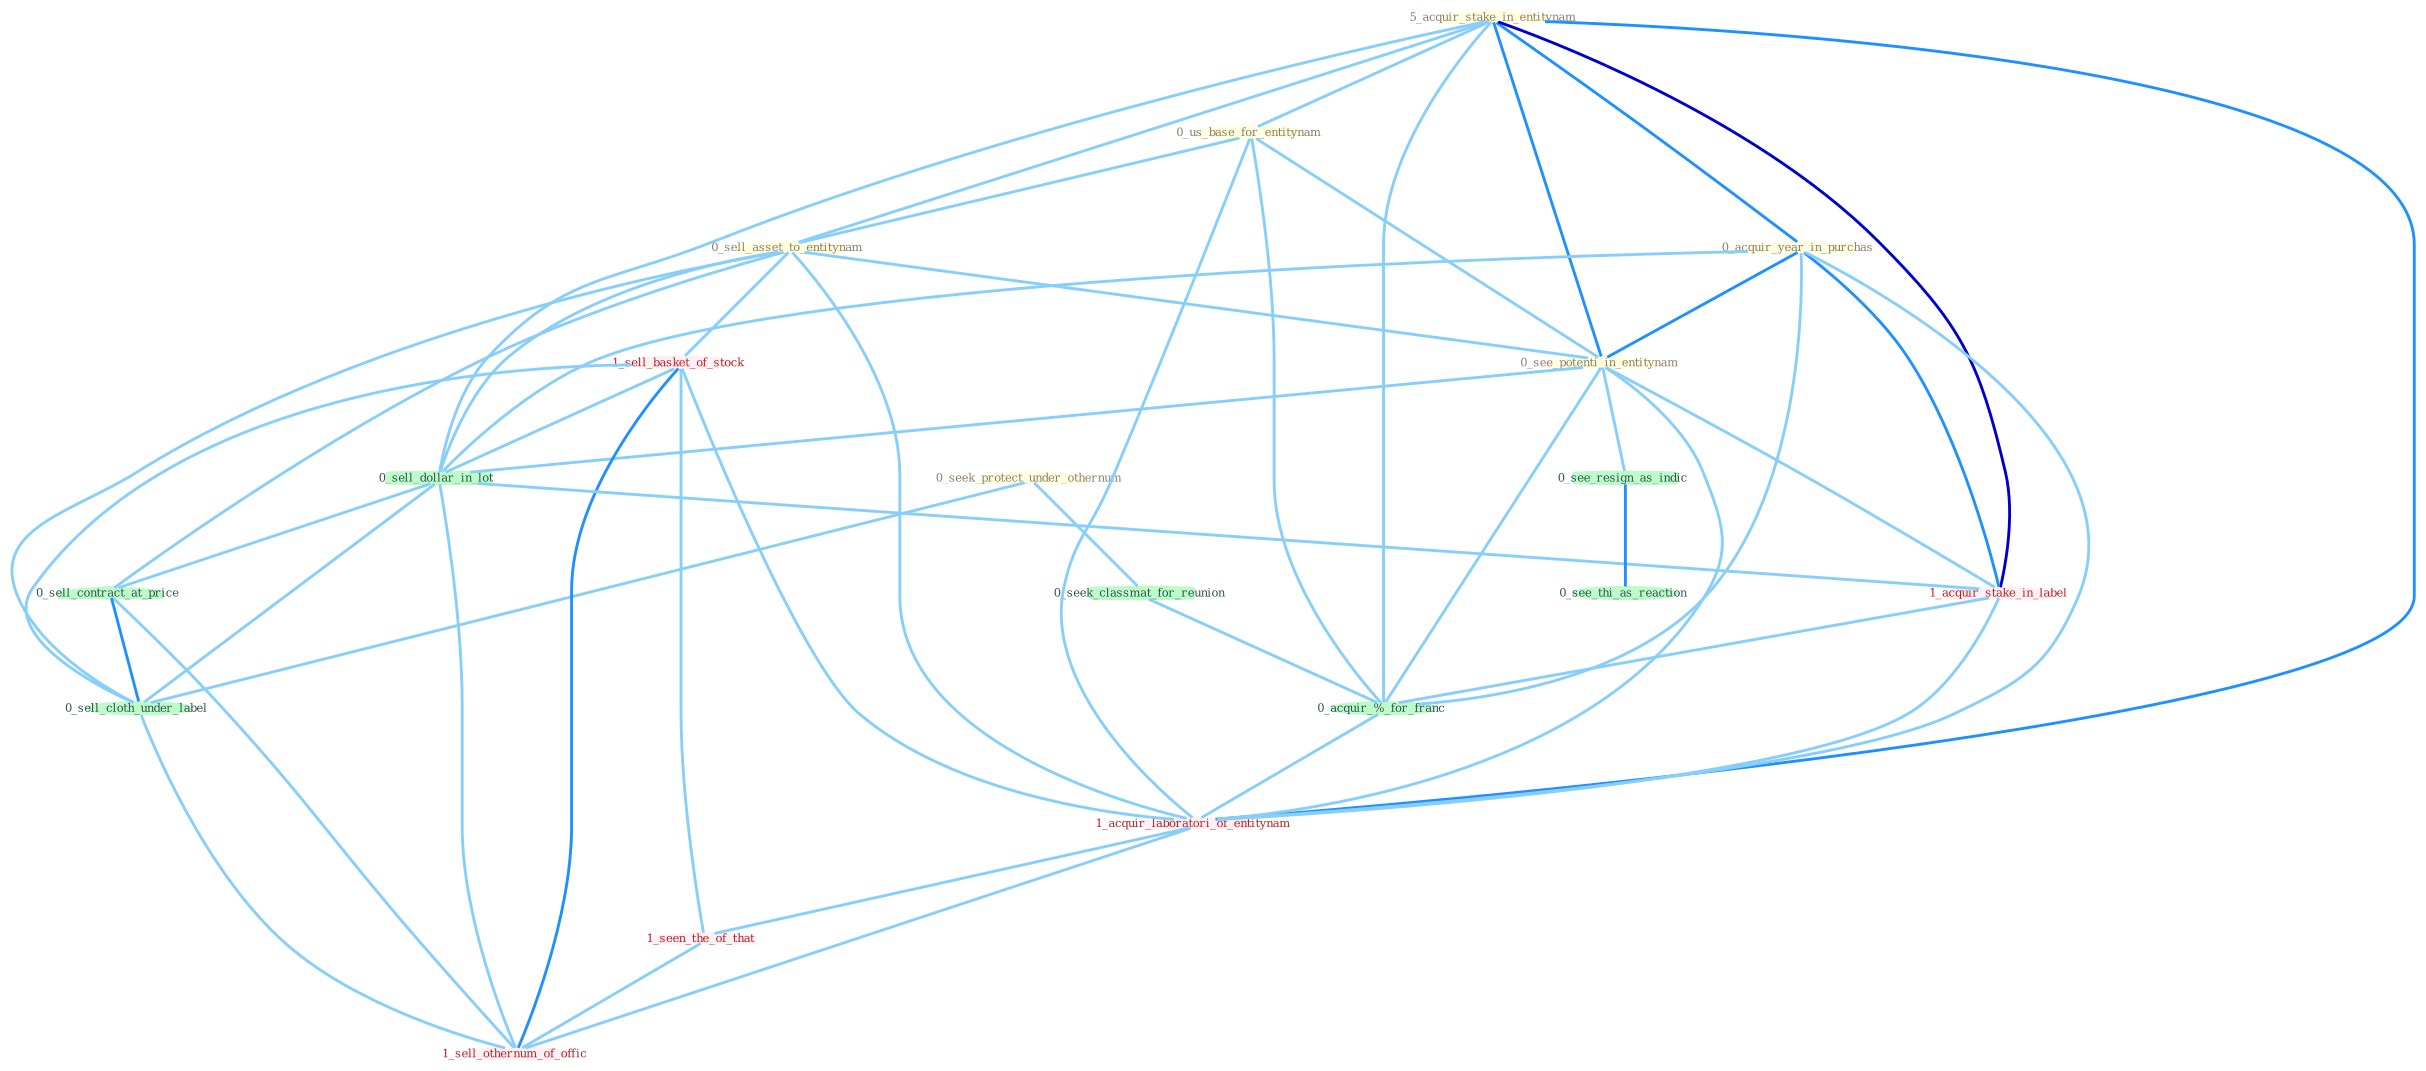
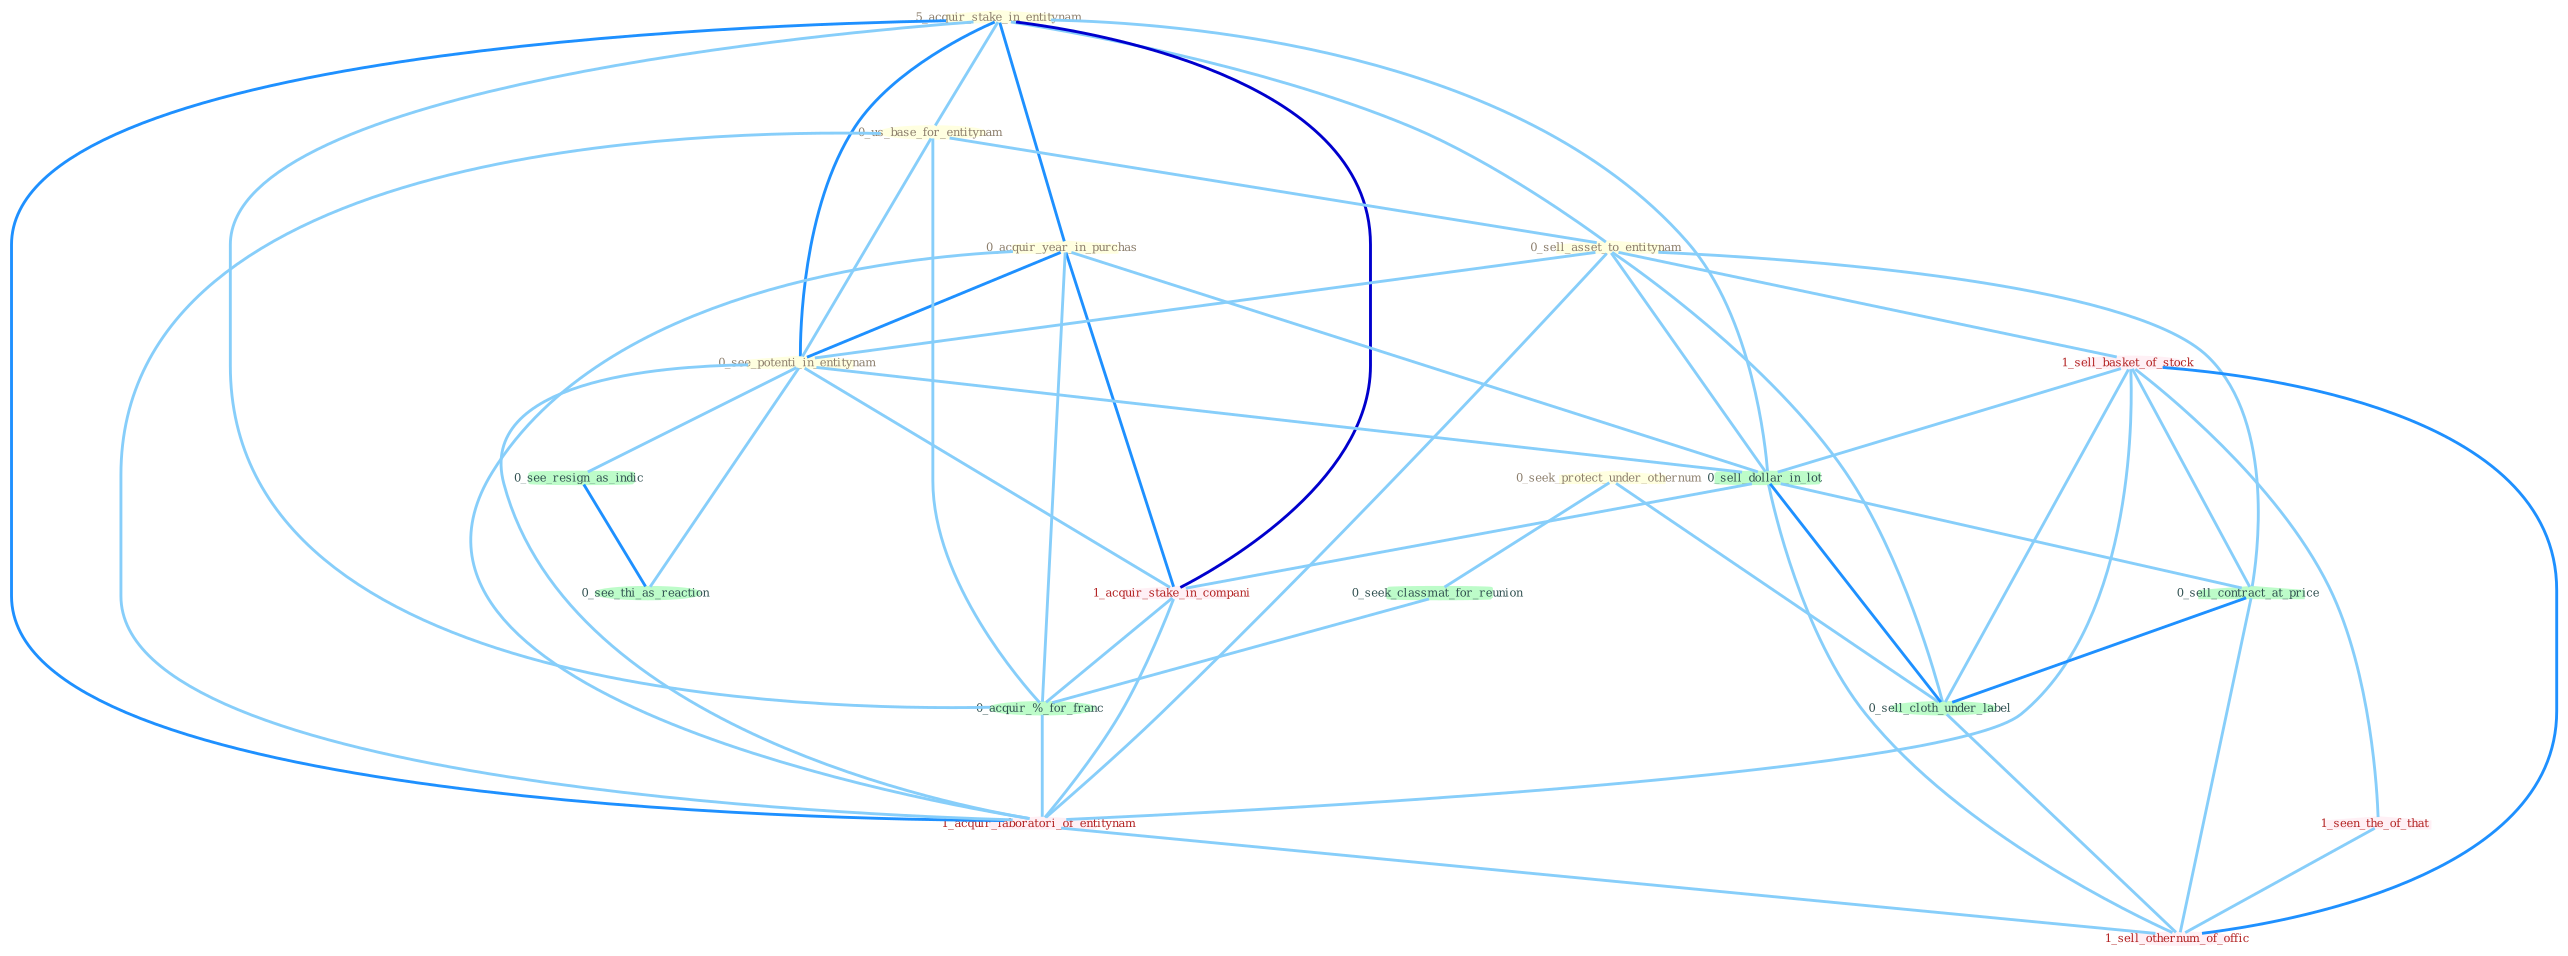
edge "1_sell_basket_of_stock" -- "0_sell_contract_at_price": added
edge "0_see_potenti_in_entitynam" -- "0_acquir_%_for_franc": now "0_see_potenti_in_entitynam" -- "0_see_thi_as_reaction"
edge "0_sell_dollar_in_lot" -- "0_sell_cloth_under_label": color #87cefa -> #1e90ff
node "1_acquir_stake_in_label": label "1_acquir_stake_in_label" -> "1_acquir_stake_in_compani"
edge "1_acquir_laboratori_of_entitynam" -- "1_seen_the_of_that": removed
